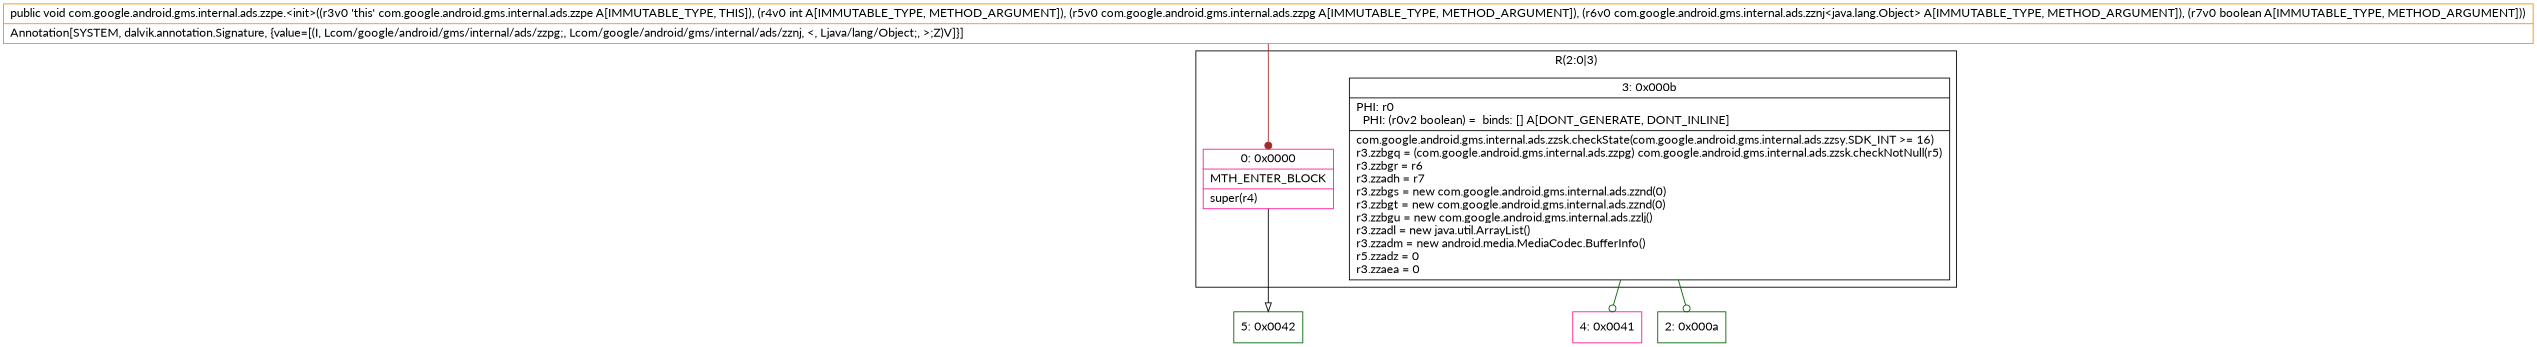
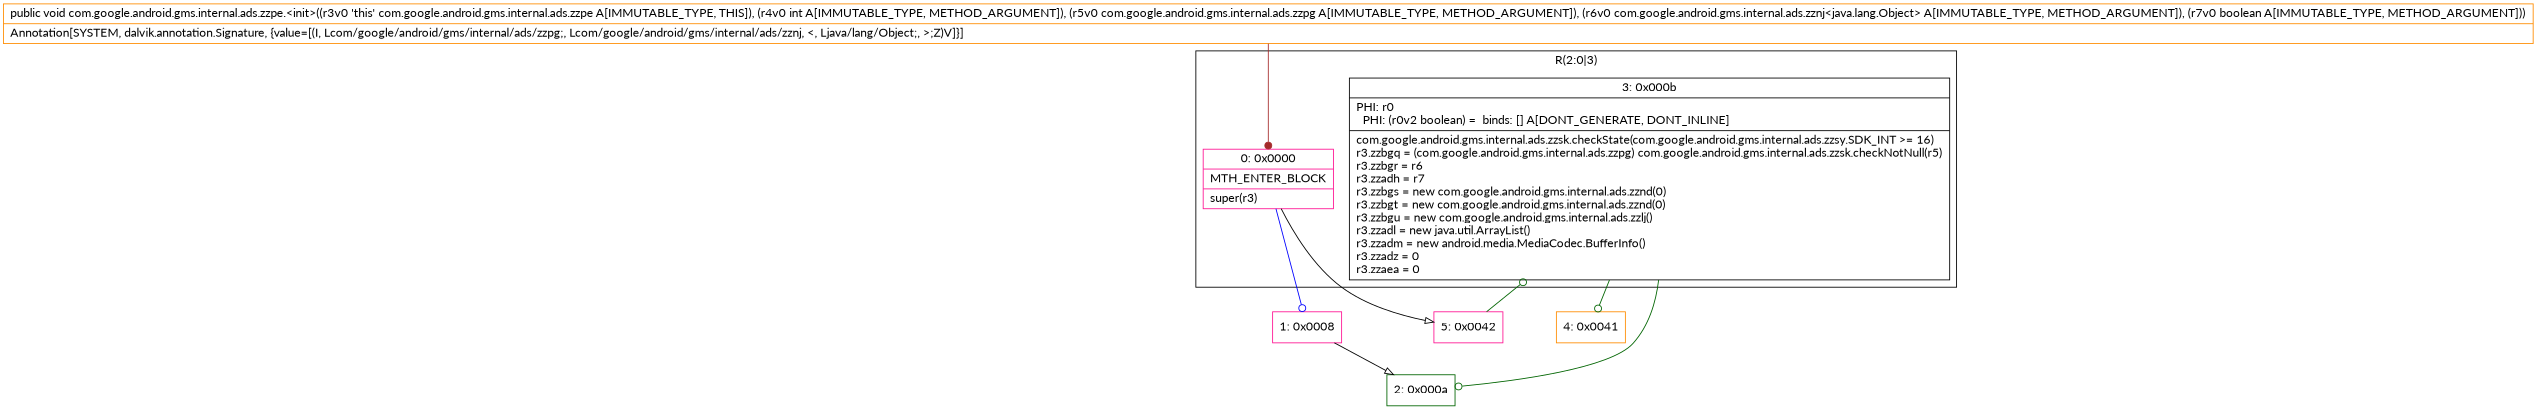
node "0: 0x0000": text "super(r4)" -> "super(r3)"
node "3: 0x000b": text "r5.zzadz = 0" -> "r3.zzadz = 0"
edge "5: 0x0042" -> "3: 0x000b": added
node "5: 0x0042": color darkgreen -> deeppink
node "1: 0x0008": added
node "4: 0x0041": color deeppink -> darkorange
